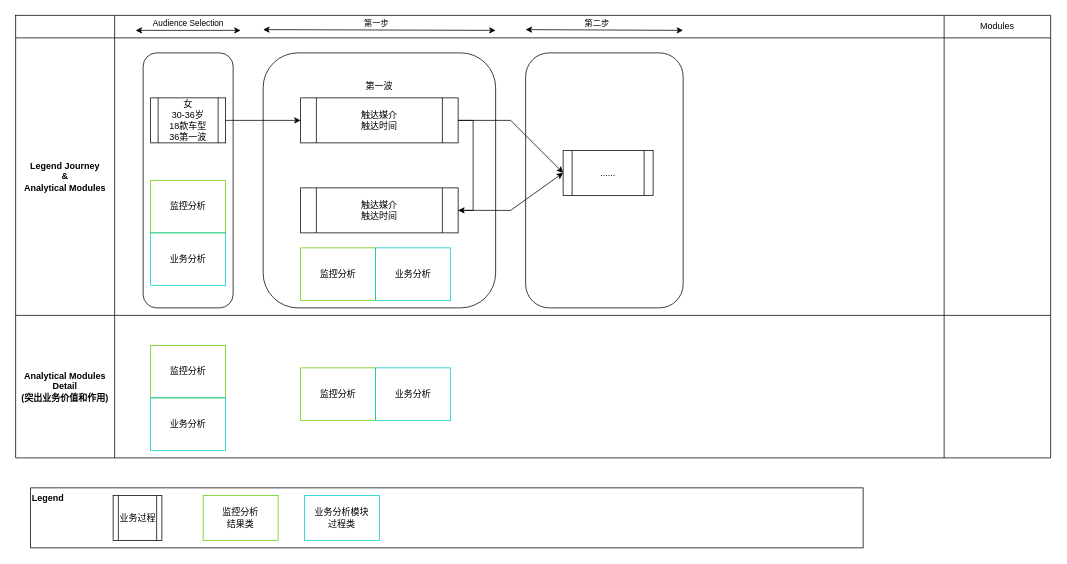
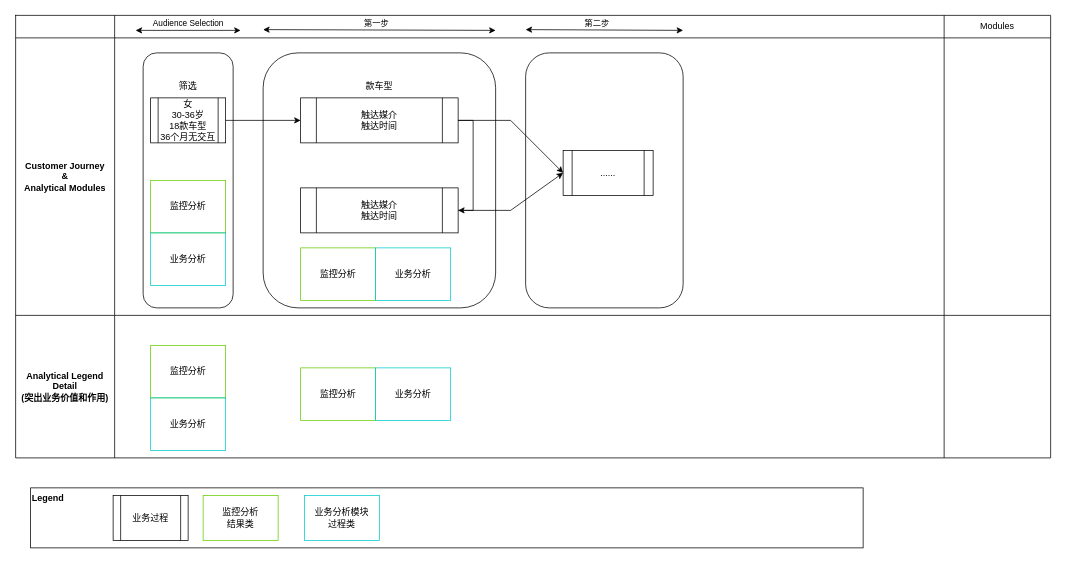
node "筛选": added
node "第一波": label "第一波" -> "款车型"
node "女 30-36岁 18款车型 36第一波": label "女 30-36岁 18款车型 36第一波" -> "女 30-36岁 18款车型 36个月无交互"
node "Legend Journey & Analytical Modules": label "Legend Journey & Analytical Modules" -> "Customer Journey & Analytical Modules"
node "Analytical Modules Detail (突出业务价值和作用)": label "Analytical Modules Detail (突出业务价值和作用)" -> "Analytical Legend Detail (突出业务价值和作用)"
node "业务过程": size 49x45 -> 75x45
